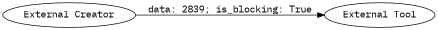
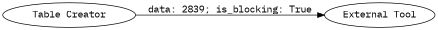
node "External Creator": label "External Creator" -> "Table Creator"
